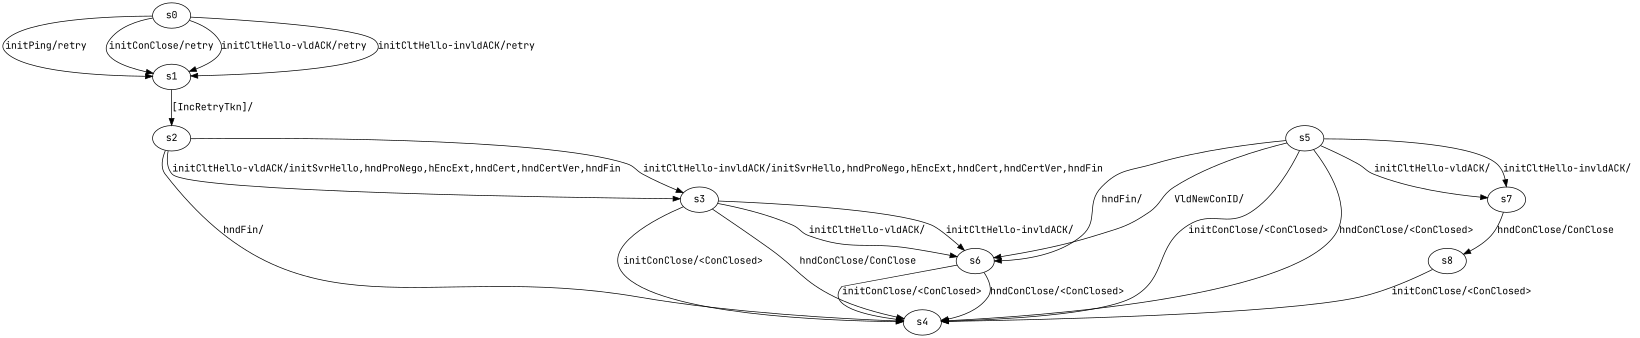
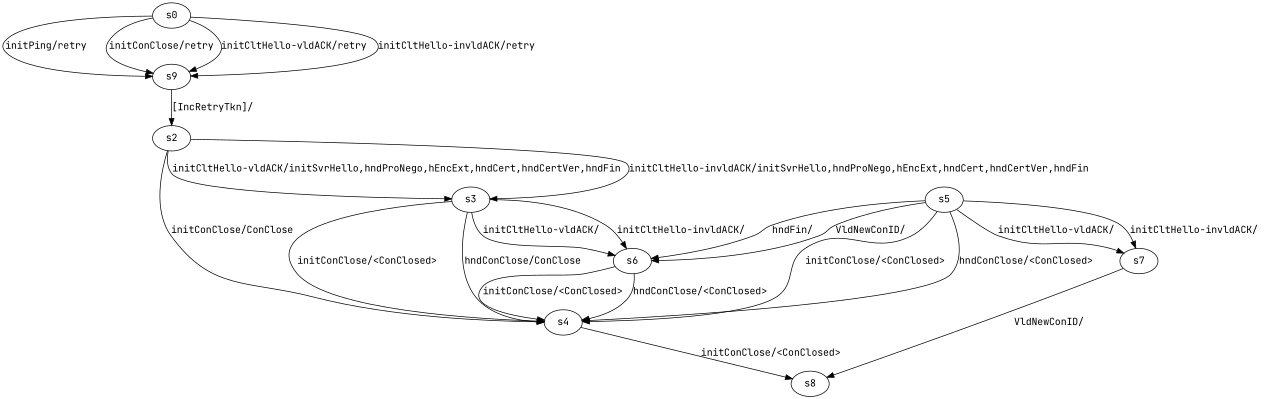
node "s1": label "s1" -> "s9"
edge "s2" -> "s4": label "hndFin/ " -> "initConClose/ConClose "
edge "s7" -> "s8": label "hndConClose/ConClose " -> "VldNewConID/ "
edge "s8" -> "s4": reversed
